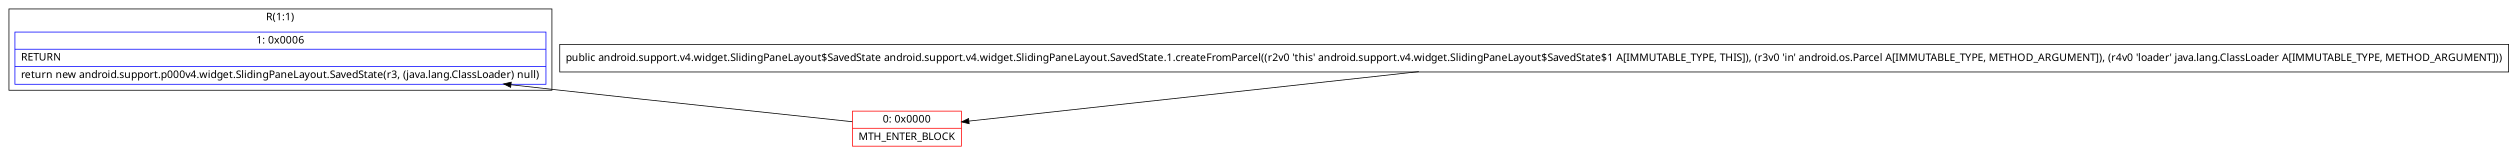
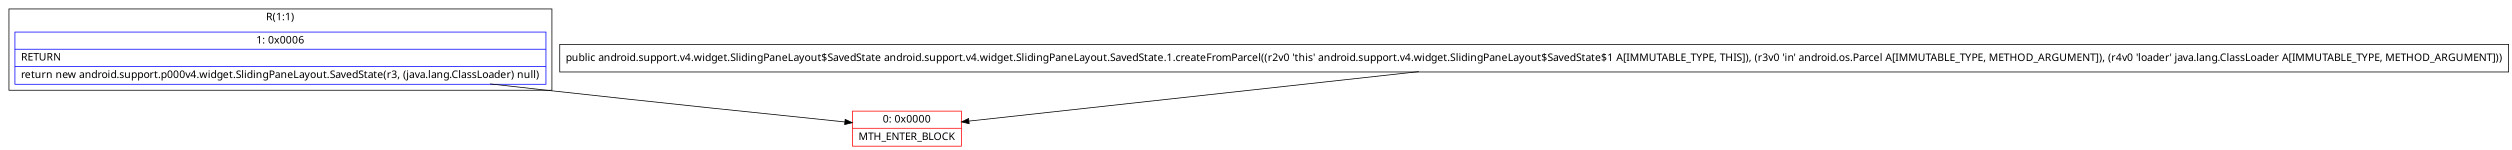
edge "0: 0x0000" -> "1: 0x0006": reversed
